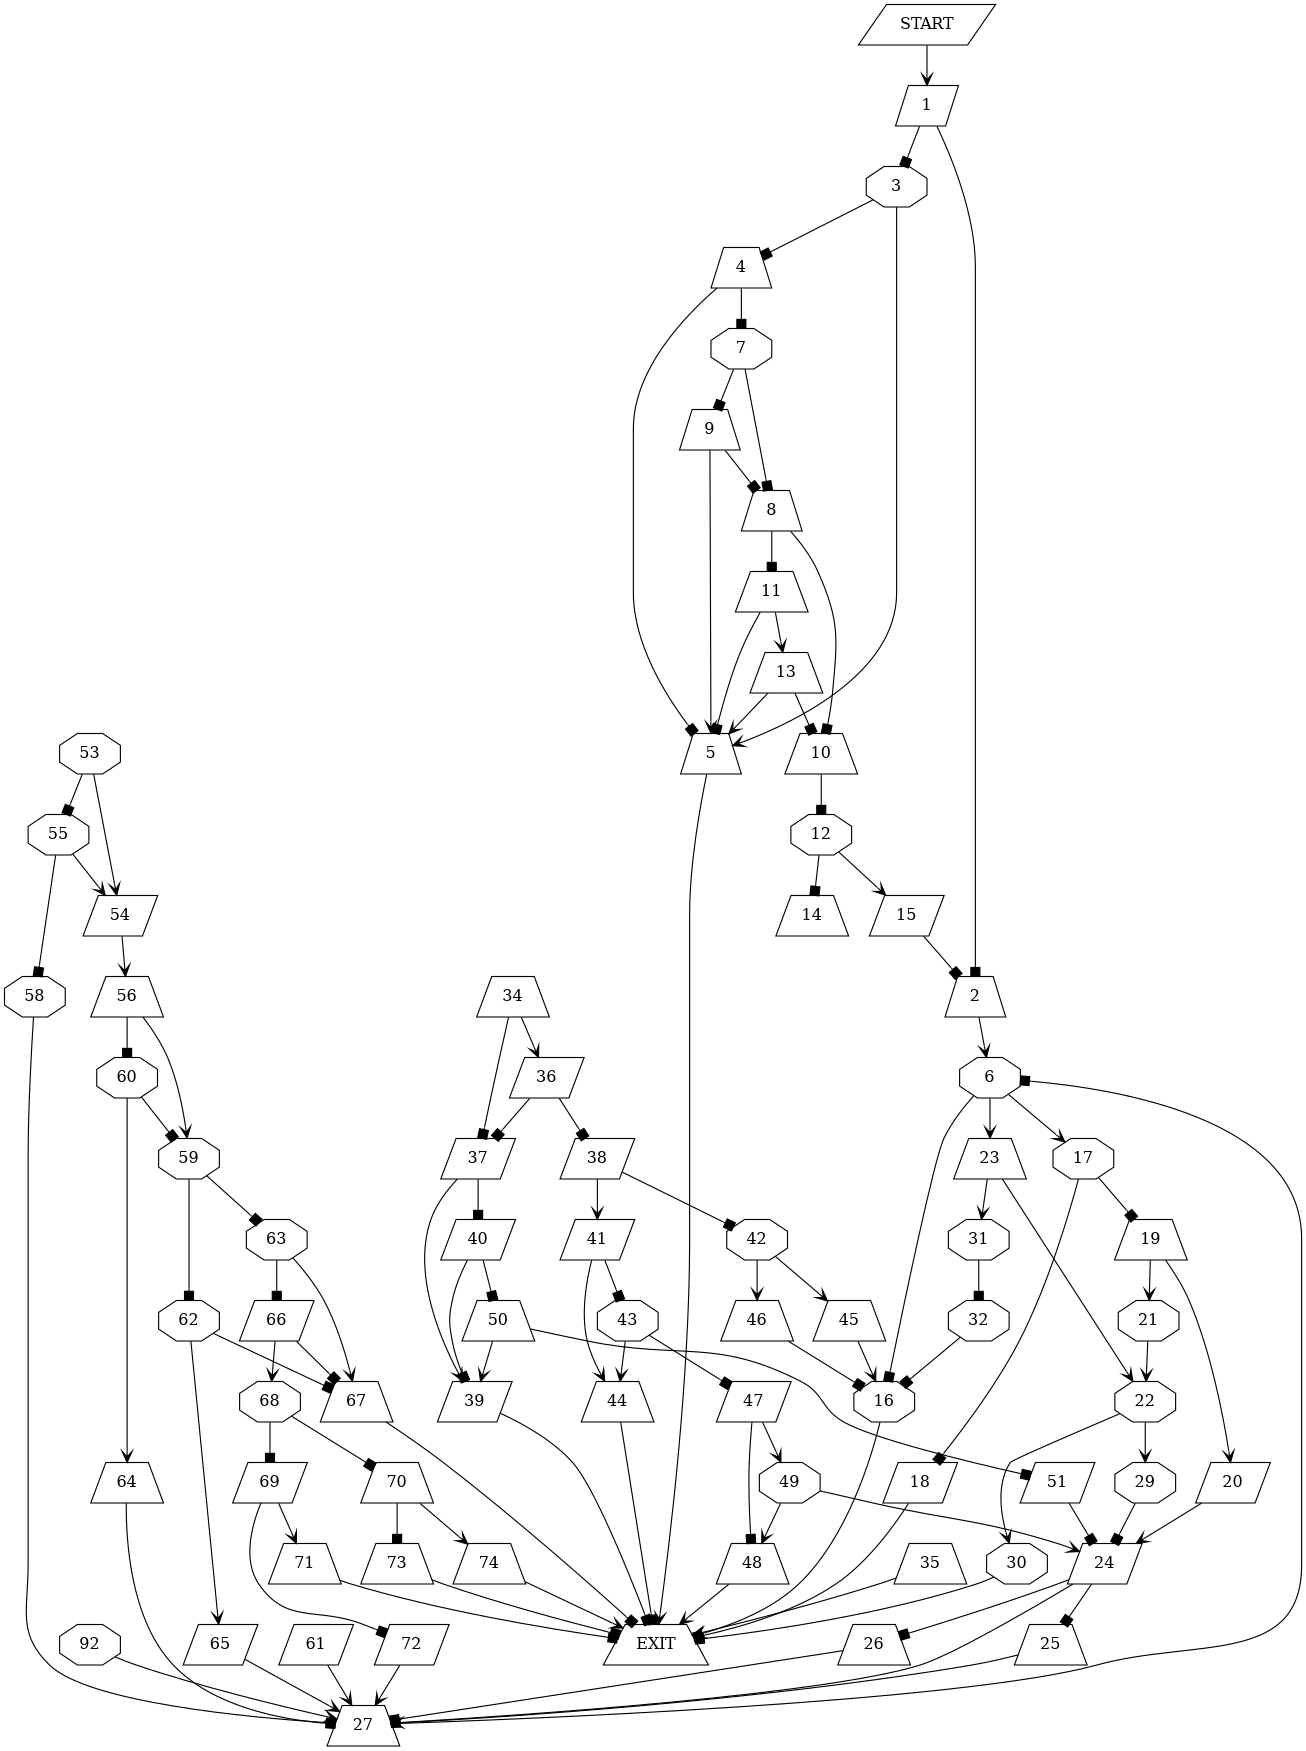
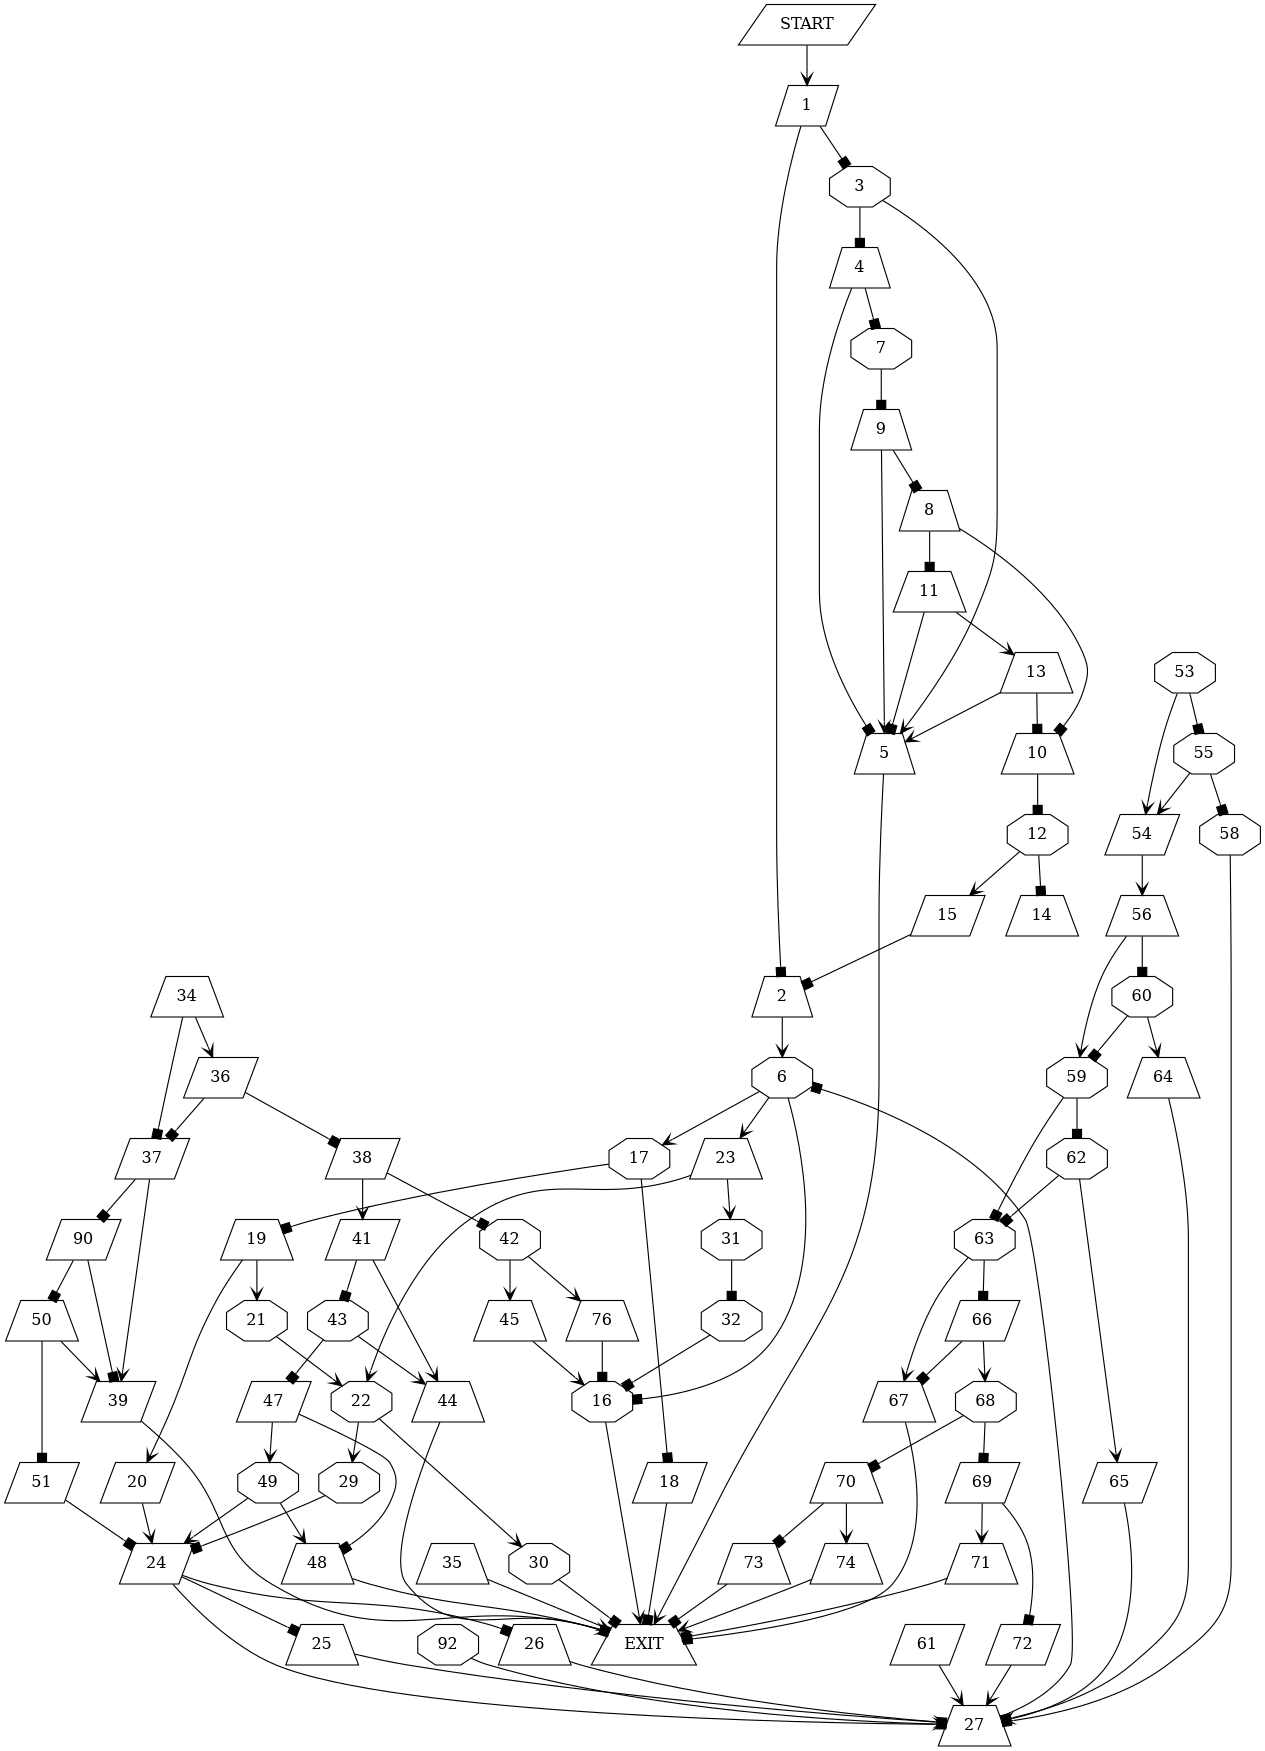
edge "7" -> "8": removed
node "40": label "40" -> "90"
node "46": label "46" -> "76"
edge "62" -> "67": now "62" -> "63"
